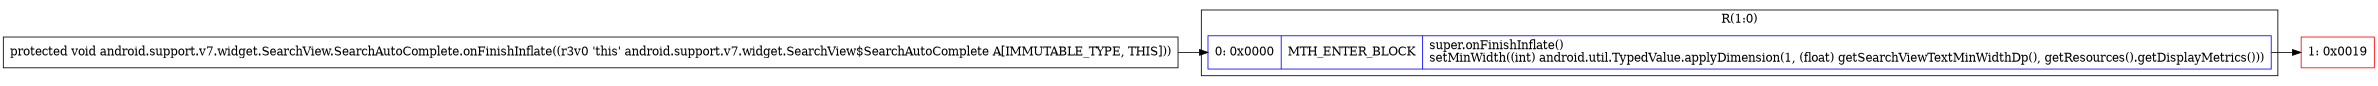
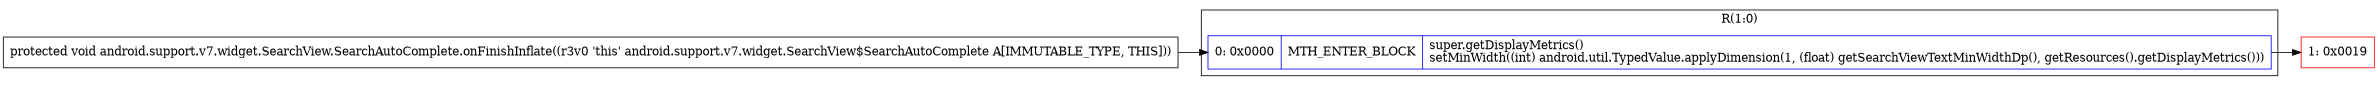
node "0: 0x0000": text "super.onFinishInflate()" -> "super.getDisplayMetrics()"
